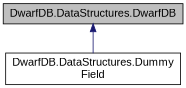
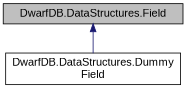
node "DwarfDB.DataStructures.DwarfDB": label "DwarfDB.DataStructures.DwarfDB" -> "DwarfDB.DataStructures.Field"
